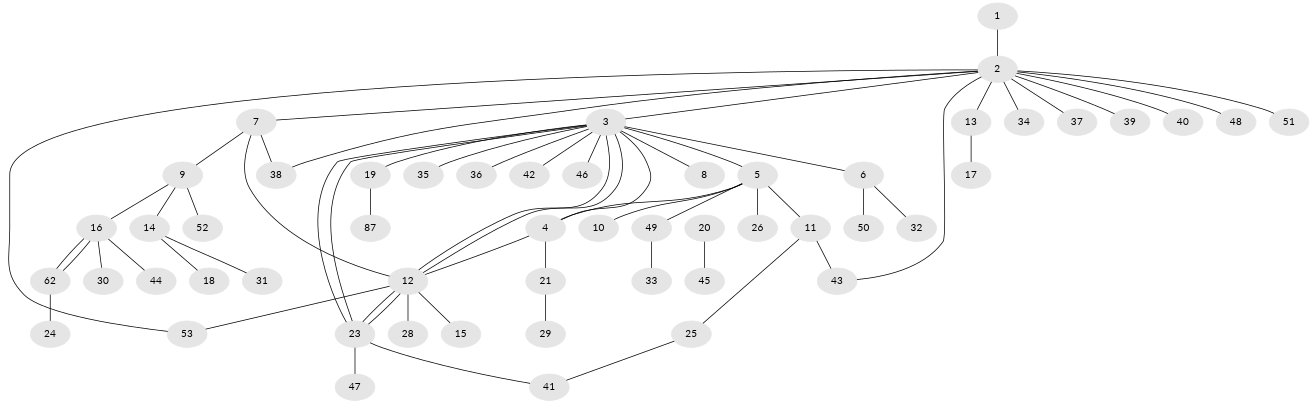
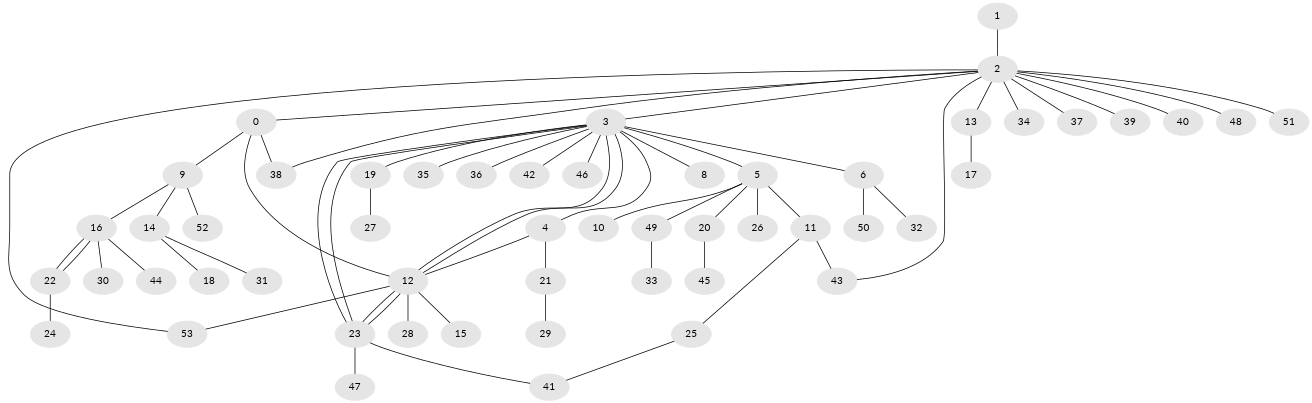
node "7": label "7" -> "0"
edge "5" -- "4": now "5" -- "20"
node "87": label "87" -> "27"
node "62": label "62" -> "22"
